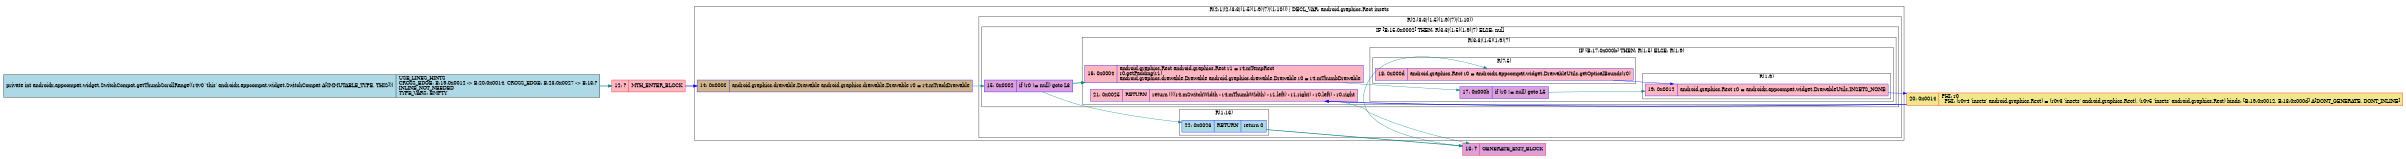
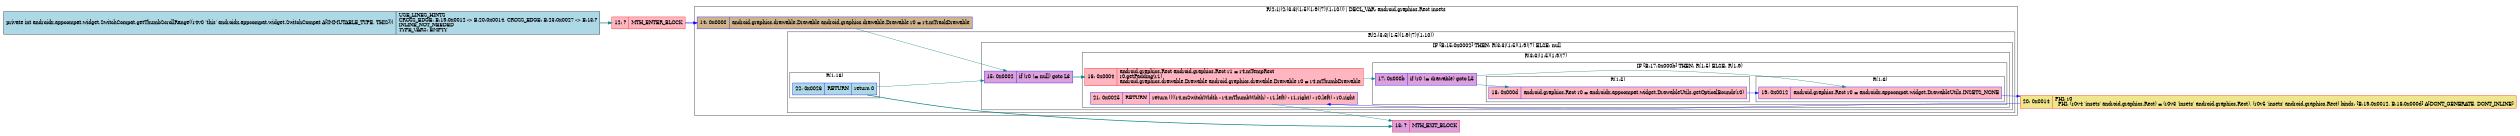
cluster "R(7:5)": label "R(7:5)" -> "R(1:5)"
node "16: 0x0004": color blue -> red
cluster "R(1:9)": label "R(1:9)" -> "R(1:6)"
edge "13: ?" -> "18: 0x000d": now "17: 0x000b" -> "18: 0x000d"
node "17: 0x000b": text "if (r0 != null) goto L5" -> "if (r0 != drawable) goto L5"
edge "20: 0x0014" -> "21: 0x0025": style bold -> solid
edge "15: 0x0002" -> "22: 0x0026": reversed
node "13: ?": text "GENERATE_EXIT_BLOCK" -> "MTH_EXIT_BLOCK"
